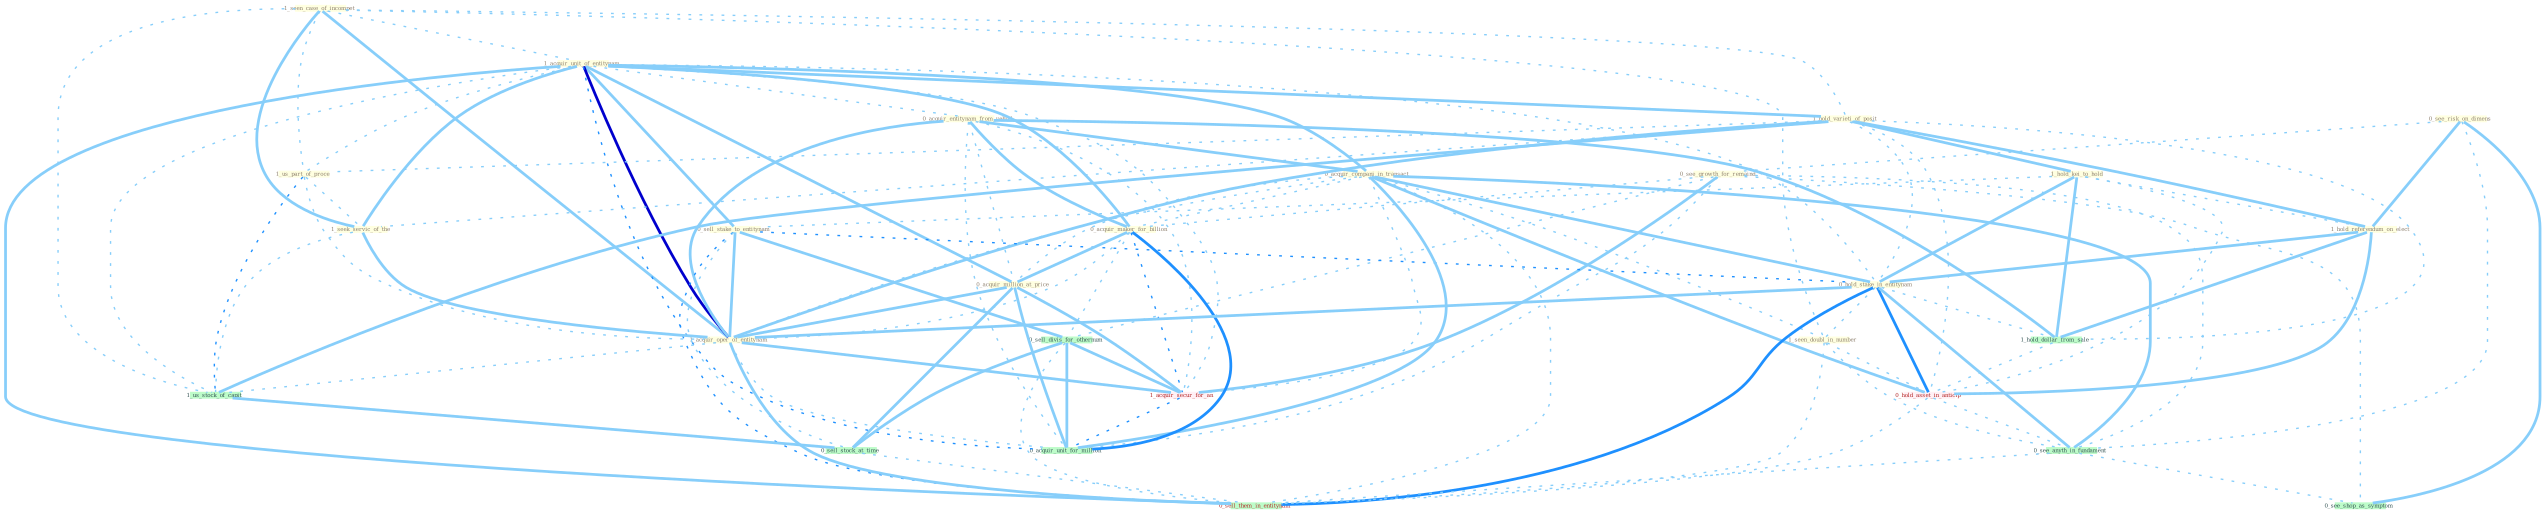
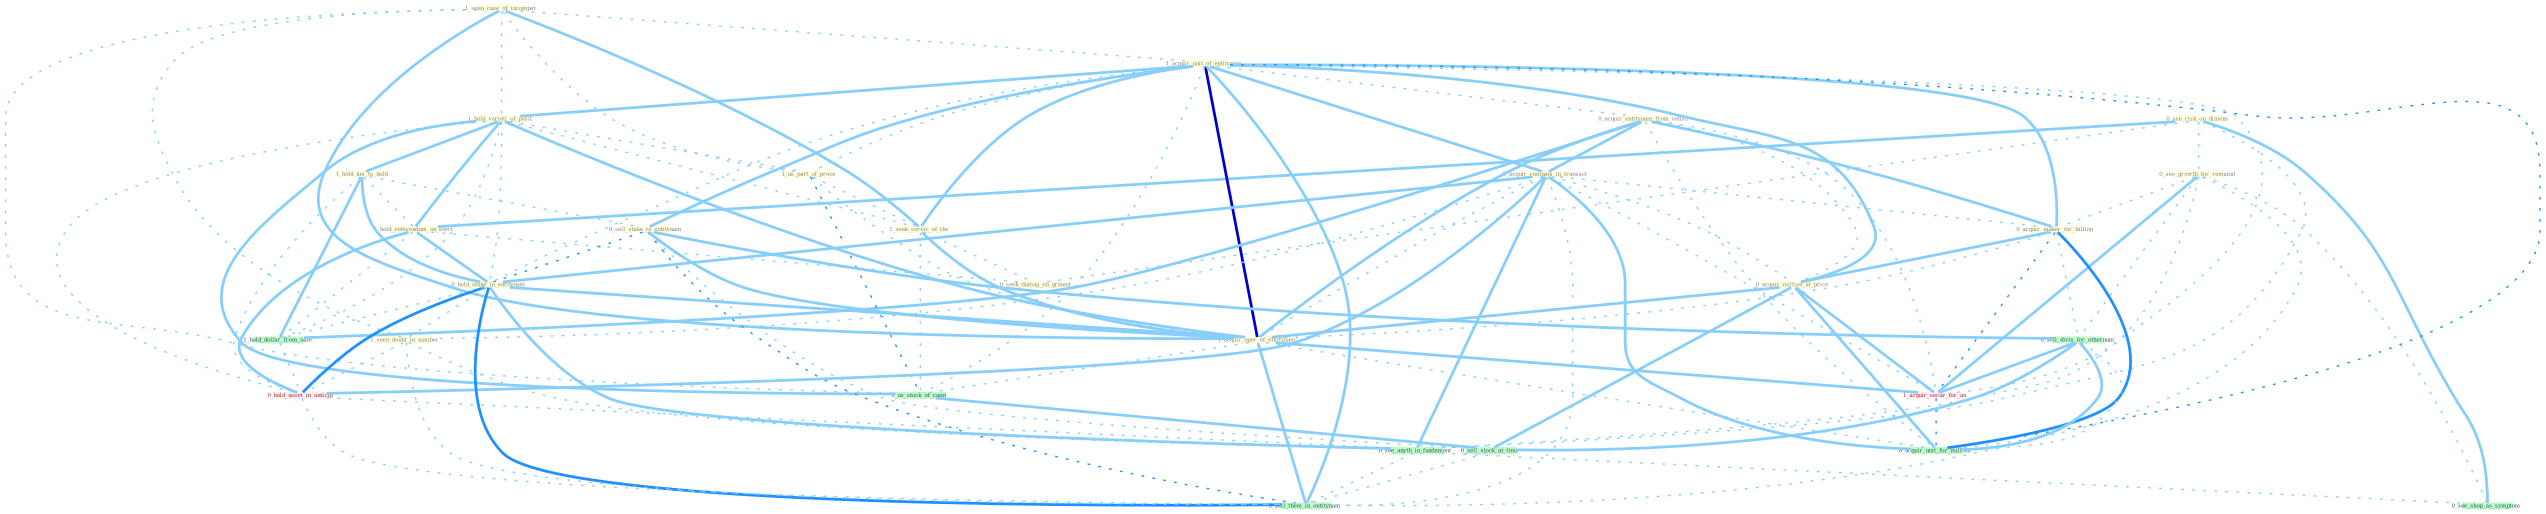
node "0_seek_damag_on_ground": added
edge "1_hold_referendum_on_elect" -- "1_hold_dollar_from_sale": style bold -> dotted
node "0_sell_them_in_entitynam": fontcolor #b22222 -> #2f4f4f
